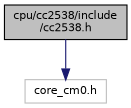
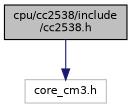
node "core_cm0.h": label "core_cm0.h" -> "core_cm3.h"
